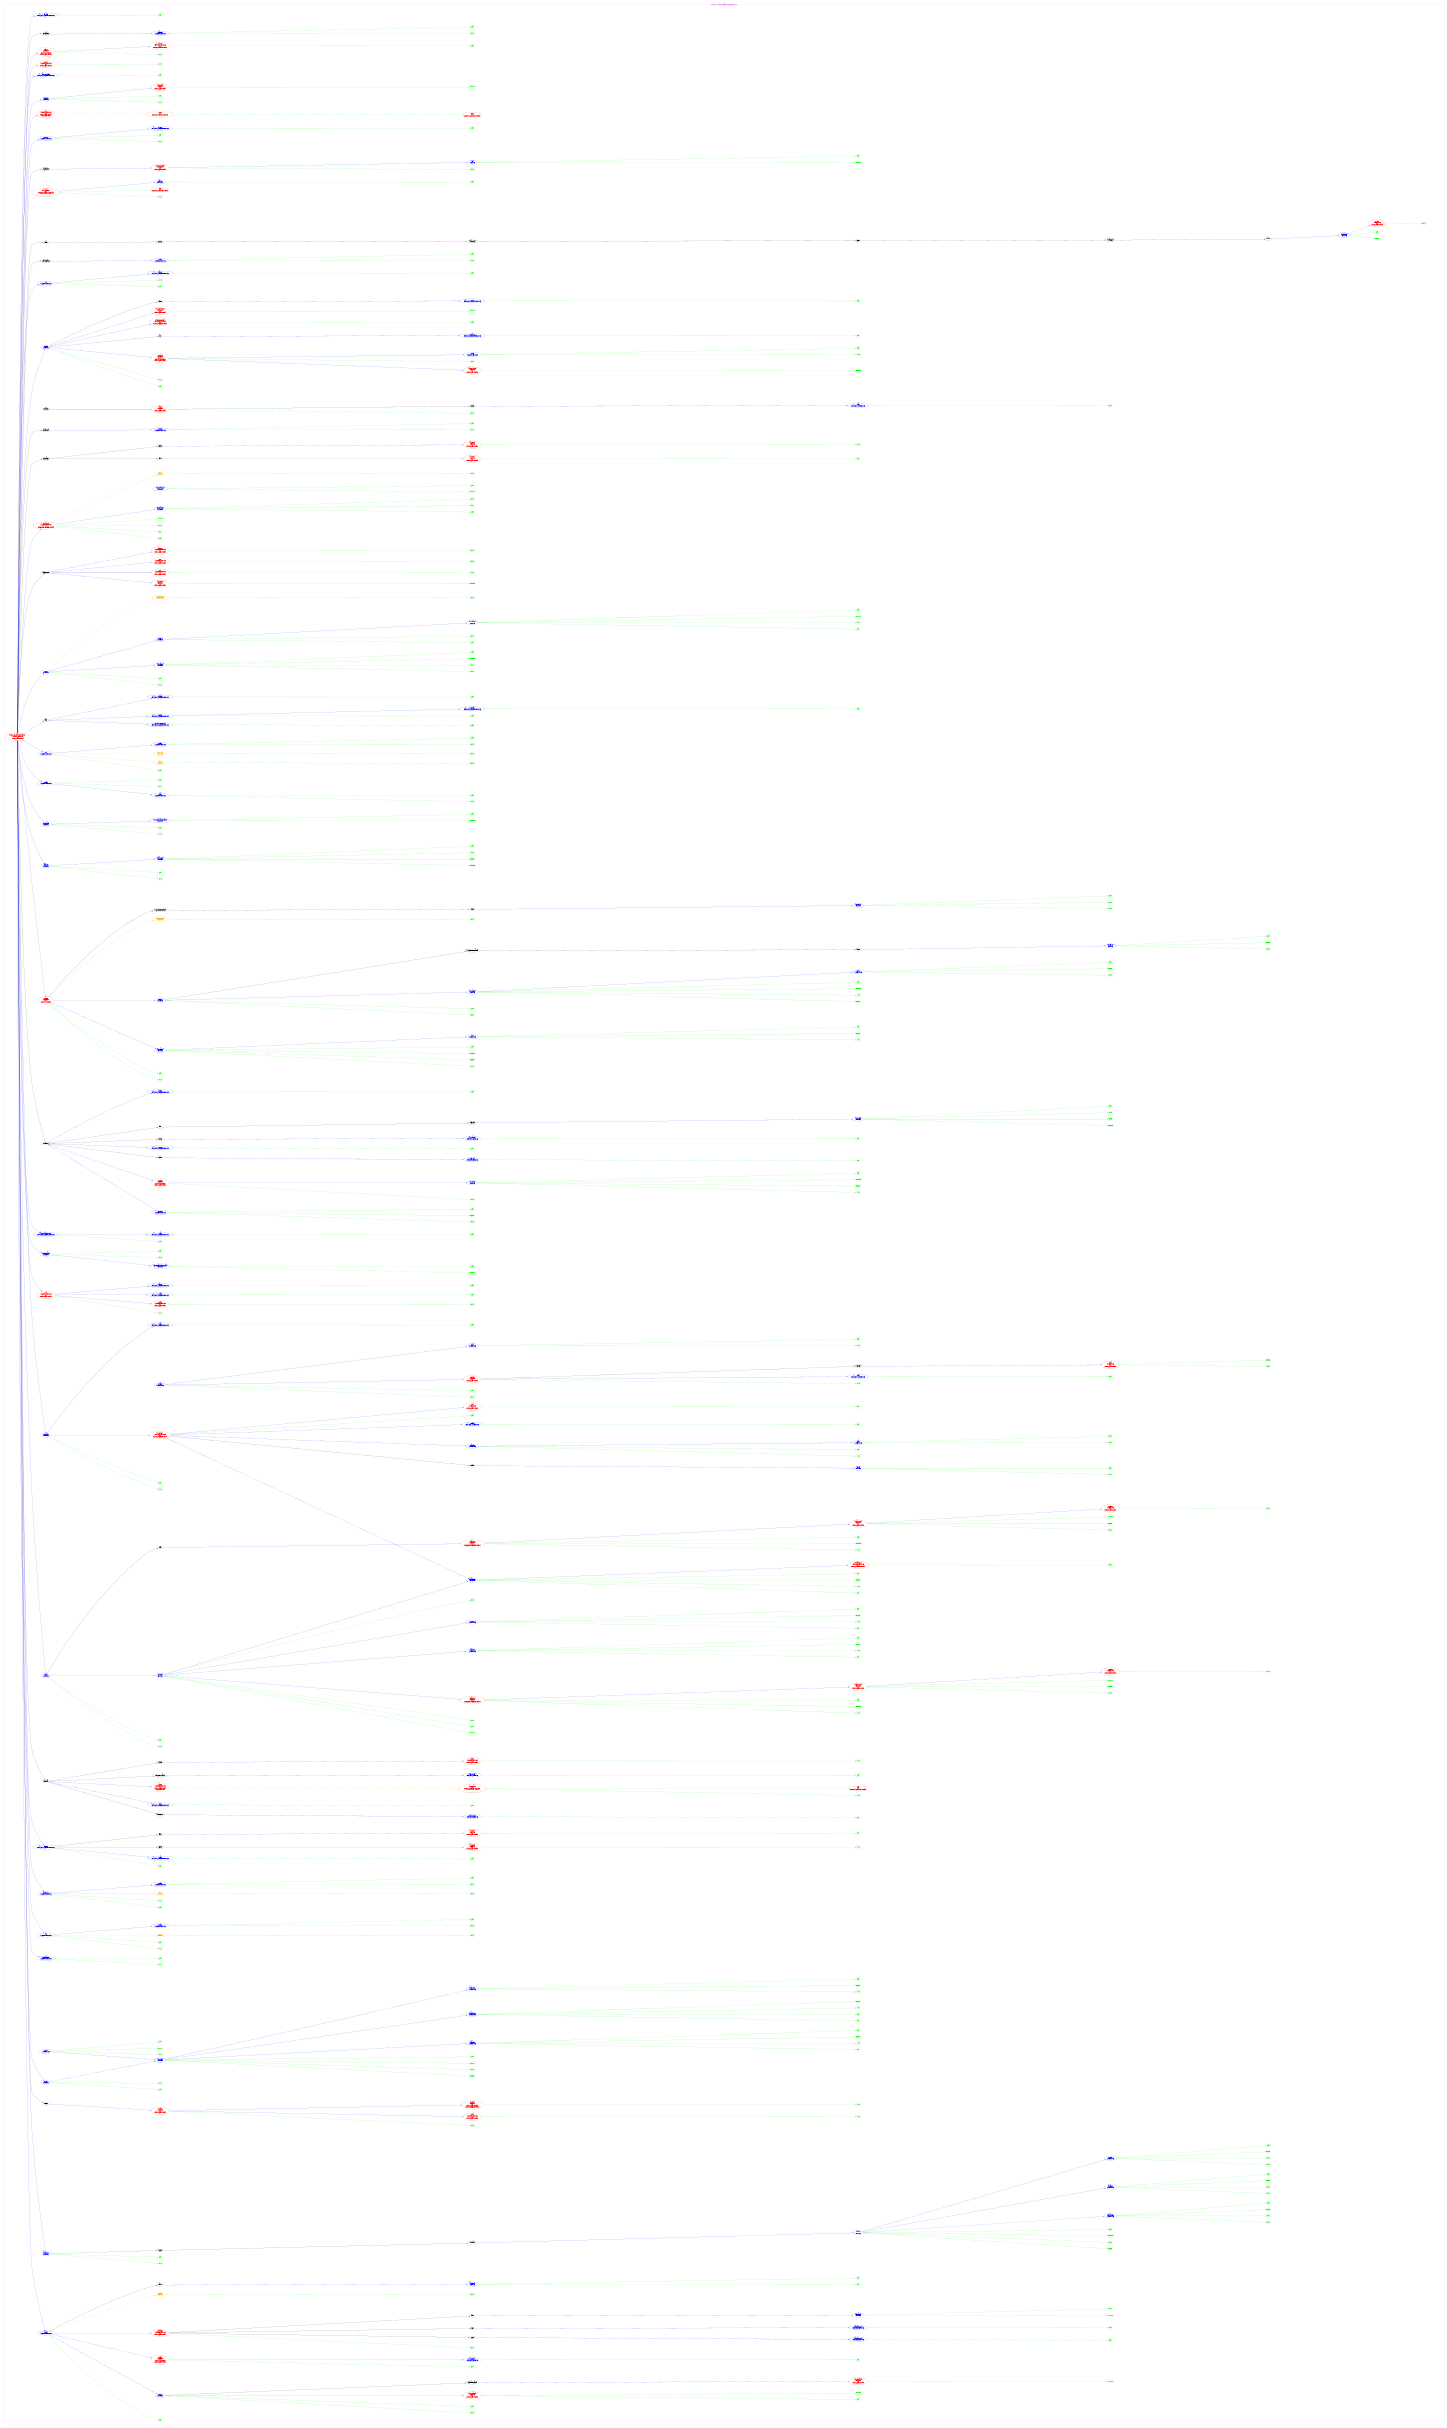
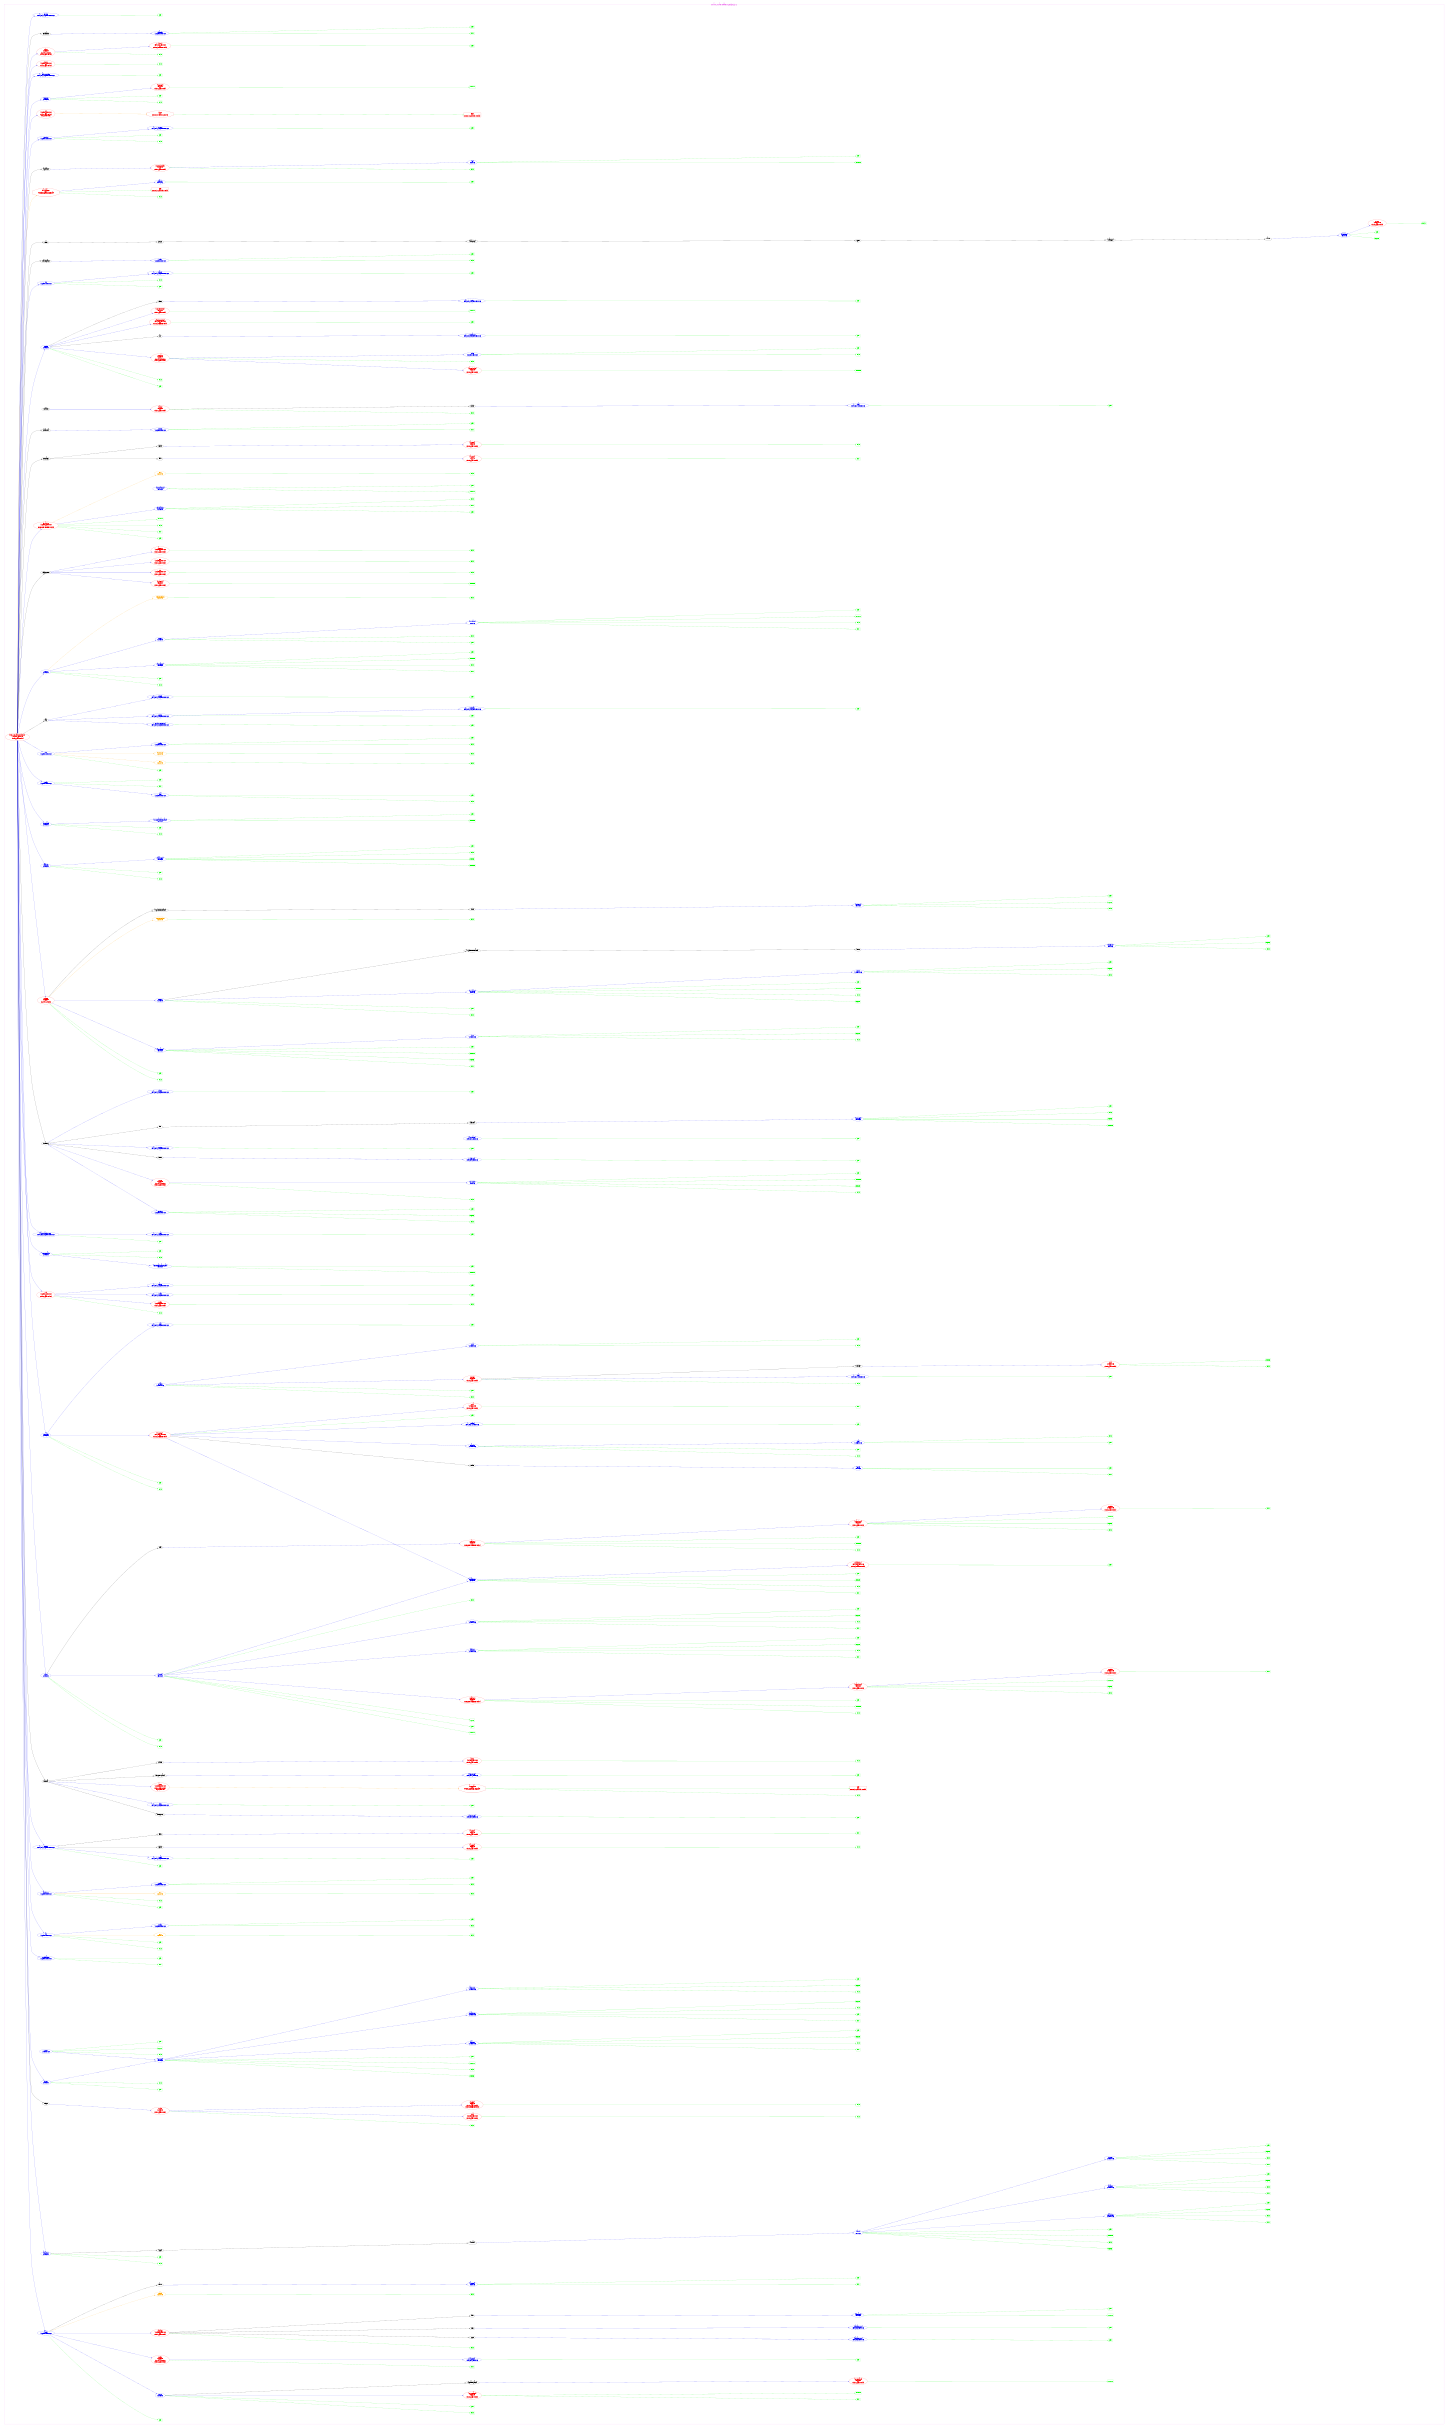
node "/lookup": removed
